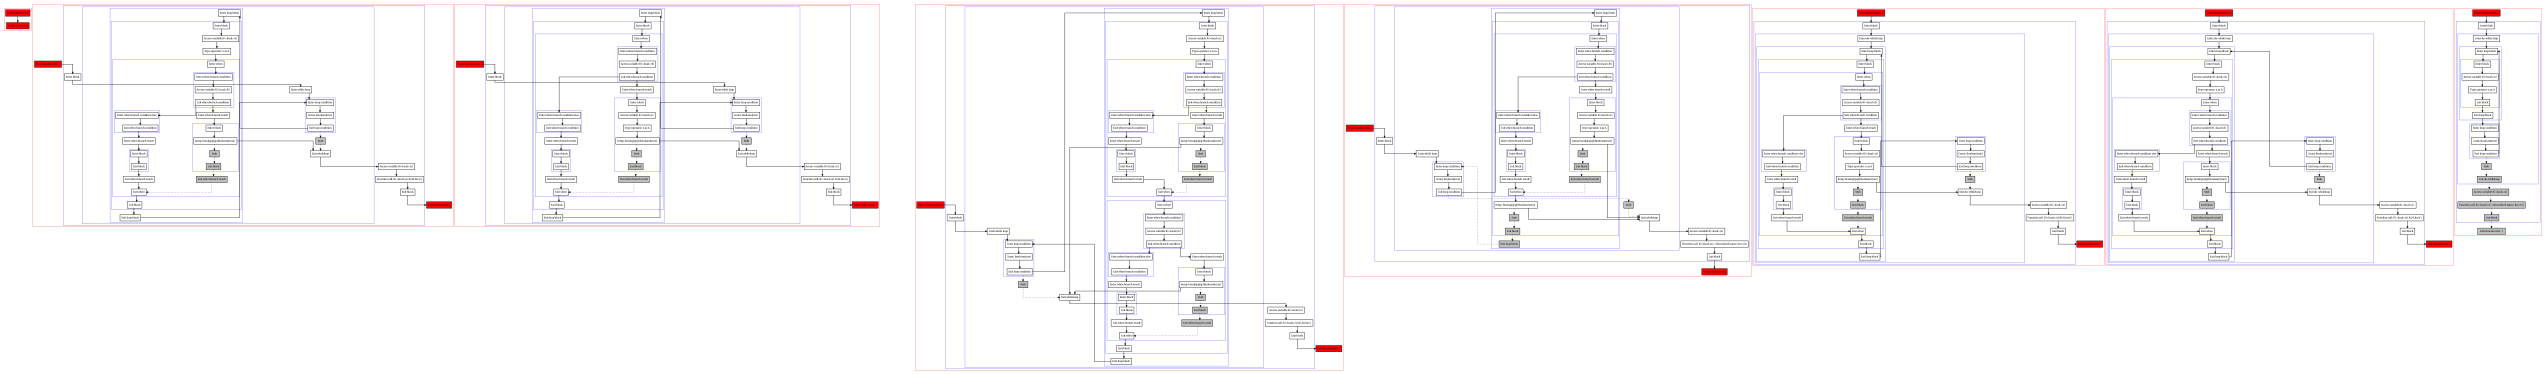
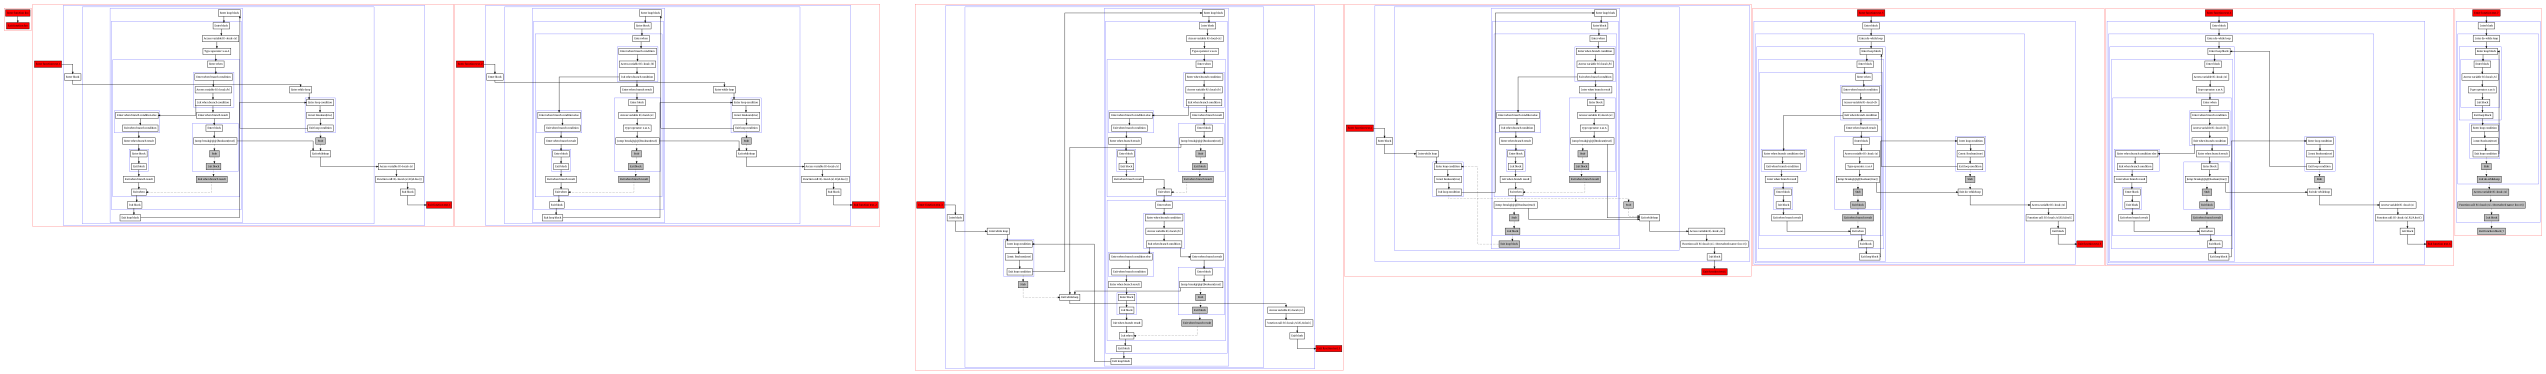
node "Exit function test_7": label "Exit function test_7" -> "Exit function block_7"
